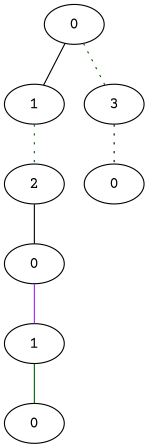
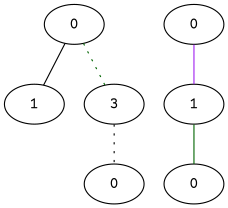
node "2": removed
